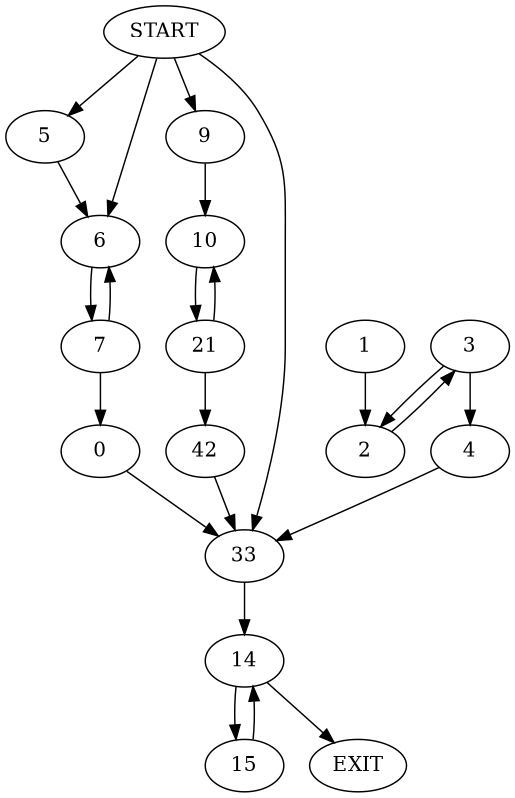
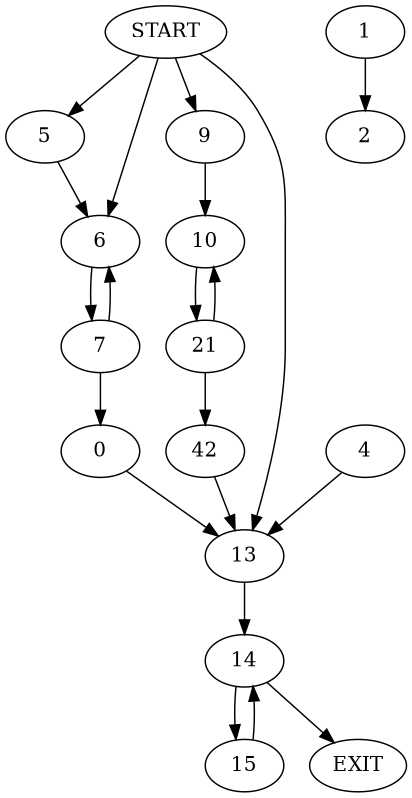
node "3": removed
node "33": label "33" -> "13"
